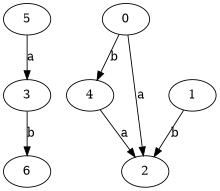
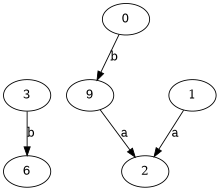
node "5": removed
edge "0" -> "2": removed, label "a"
node "4": label "4" -> "9"
edge "1" -> "2": label "b" -> "a"
